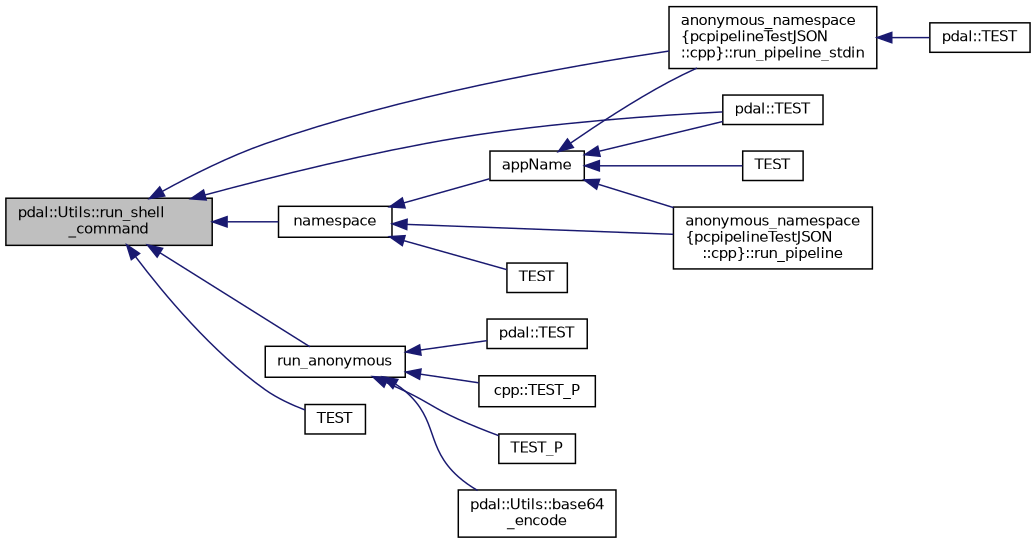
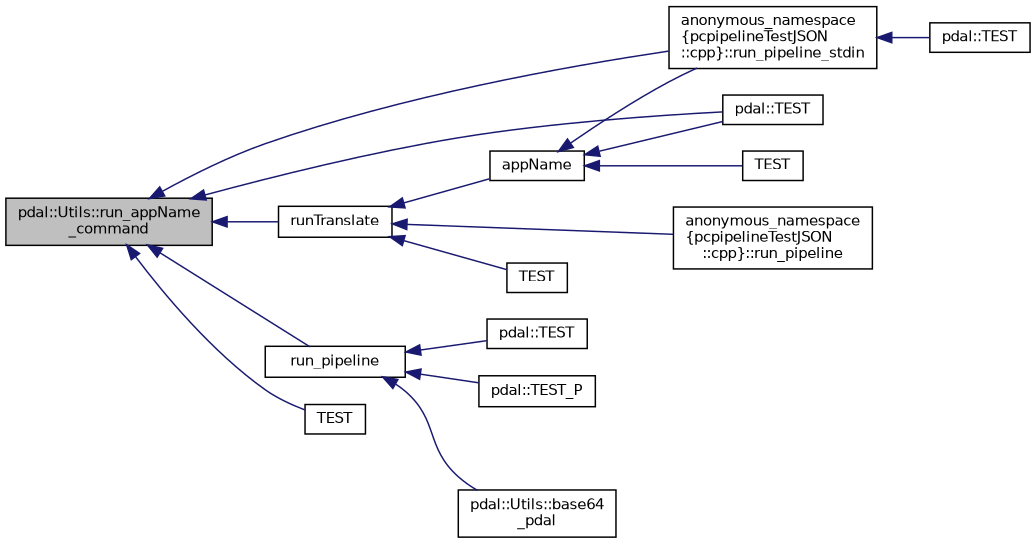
edge "anonymous_namespace {pcpipelineTestJSON ::cpp}::run_pipeline" -> "appName": removed
node "pdal::Utils::run_shell _command": label "pdal::Utils::run_shell _command" -> "pdal::Utils::run_appName _command"
node "namespace": label "namespace" -> "runTranslate"
node "run_anonymous": label "run_anonymous" -> "run_pipeline"
node "cpp::TEST_P": label "cpp::TEST_P" -> "pdal::TEST_P"
node "TEST_P": removed
node "pdal::Utils::base64 _encode": label "pdal::Utils::base64 _encode" -> "pdal::Utils::base64 _pdal"
